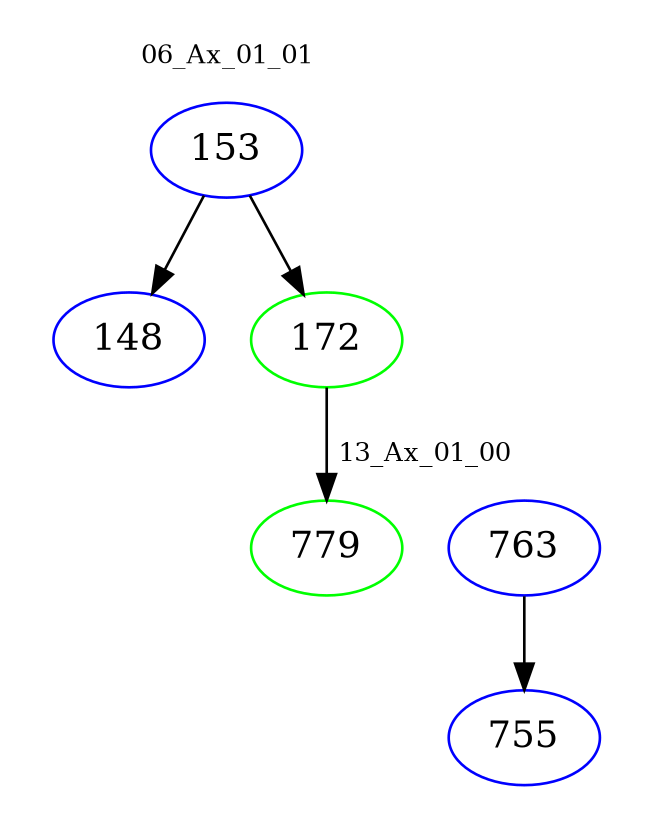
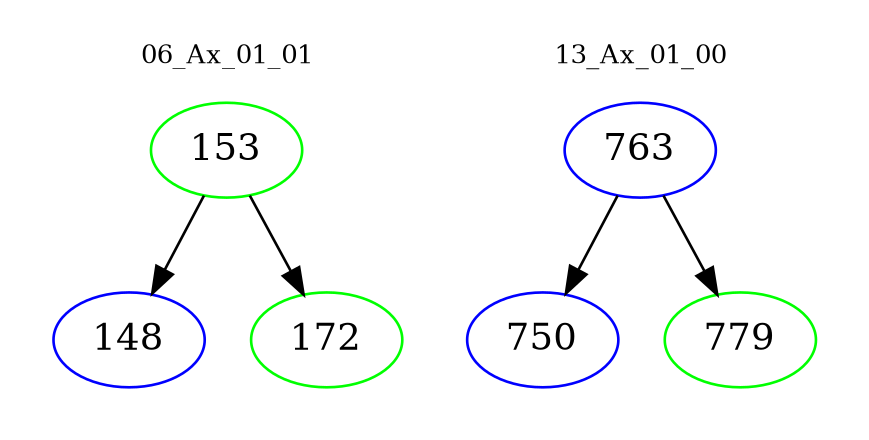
node "153": color blue -> green
edge "172" -> "779": now "763" -> "779"
node "755": label "755" -> "750"
